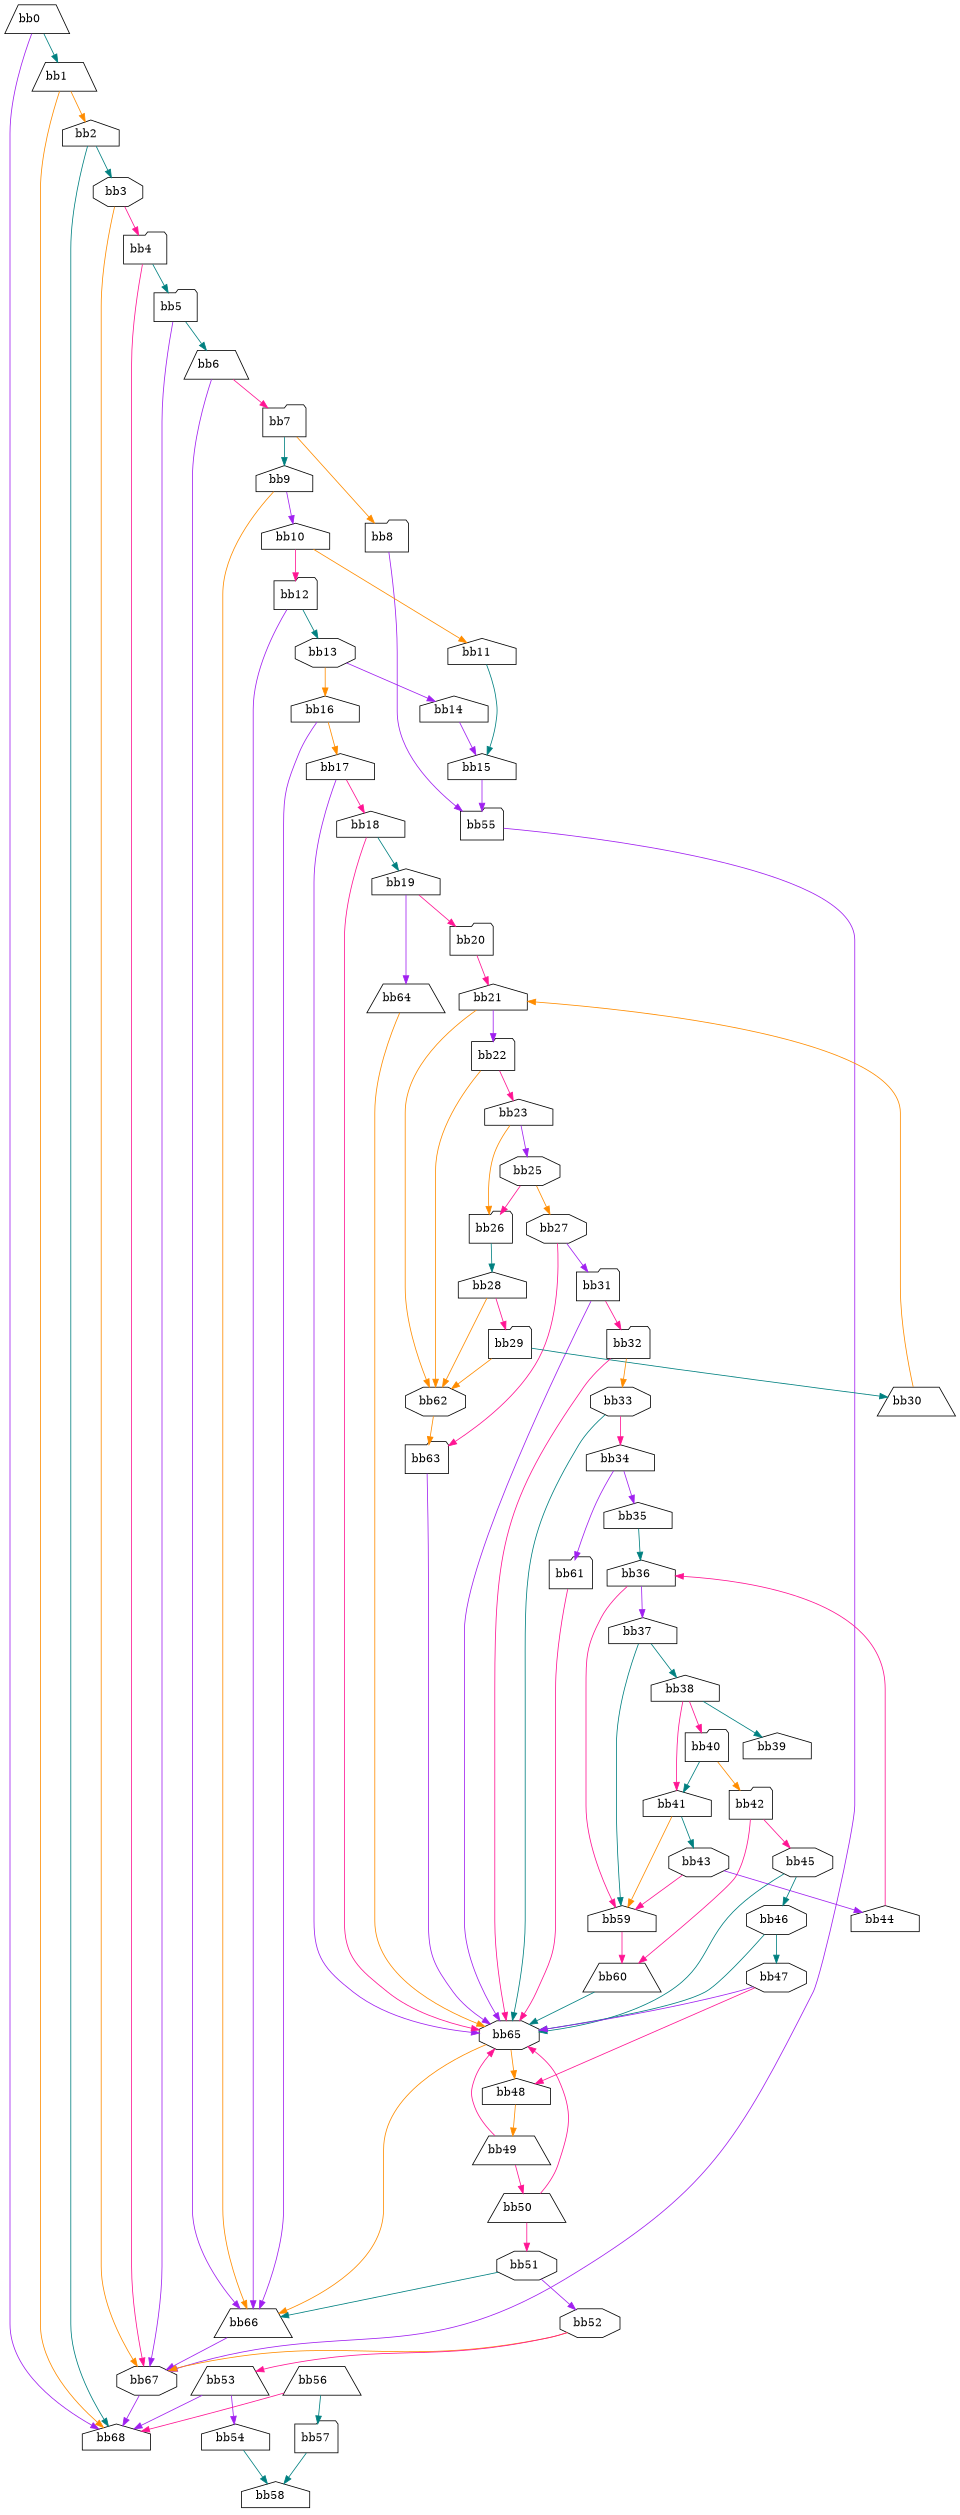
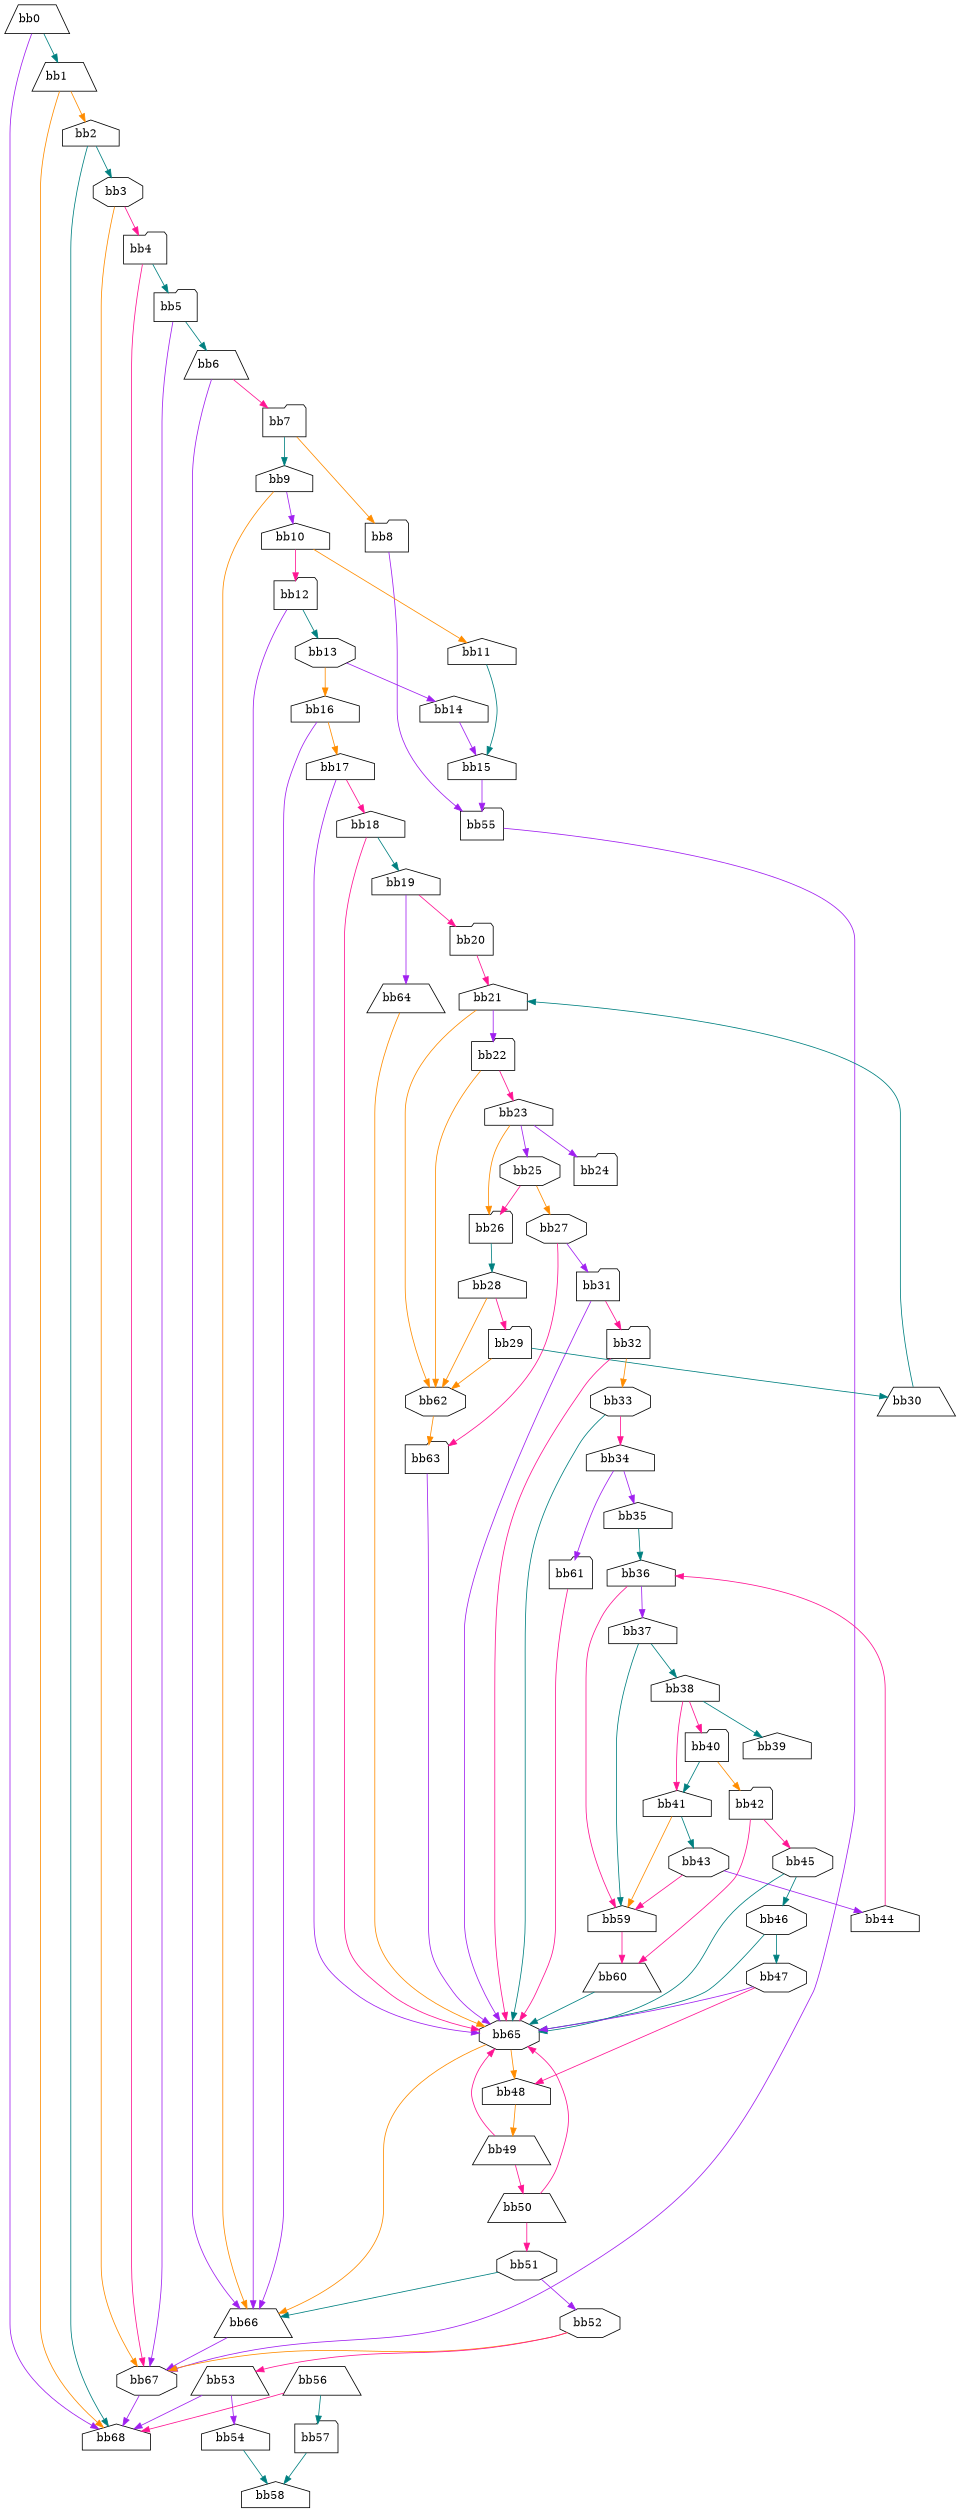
edge "bb30" -> "bb21": color darkorange -> teal
node "bb24": added
